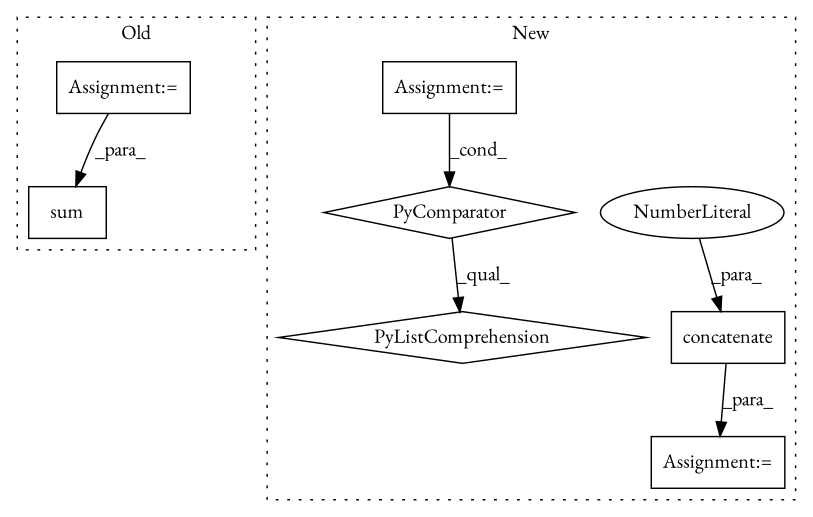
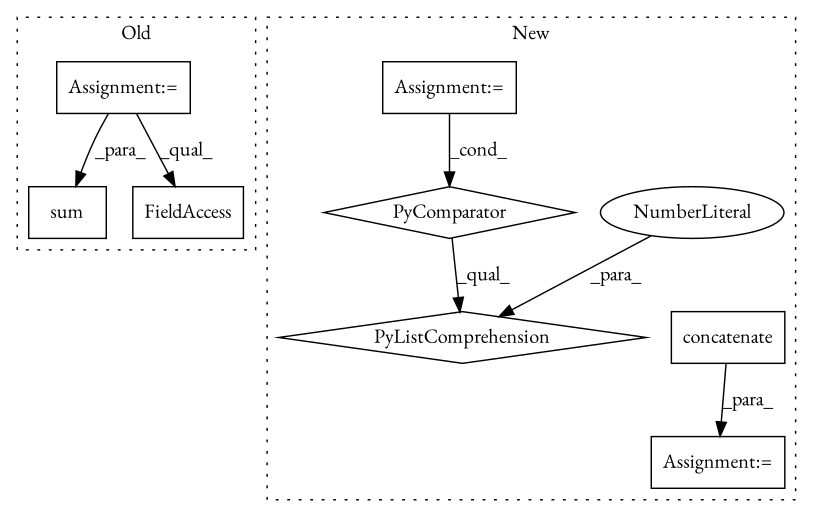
node "FieldAccess": added
edge "NumberLiteral" -> "concatenate": now "NumberLiteral" -> "PyListComprehension"
